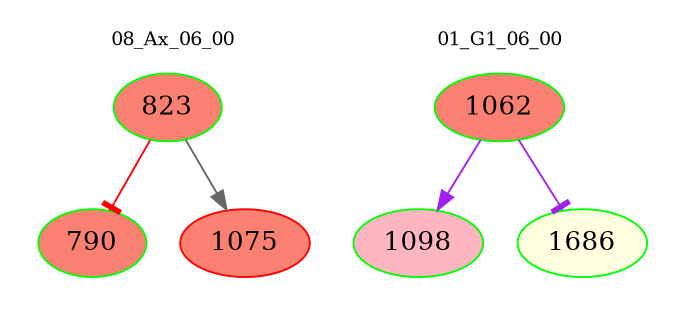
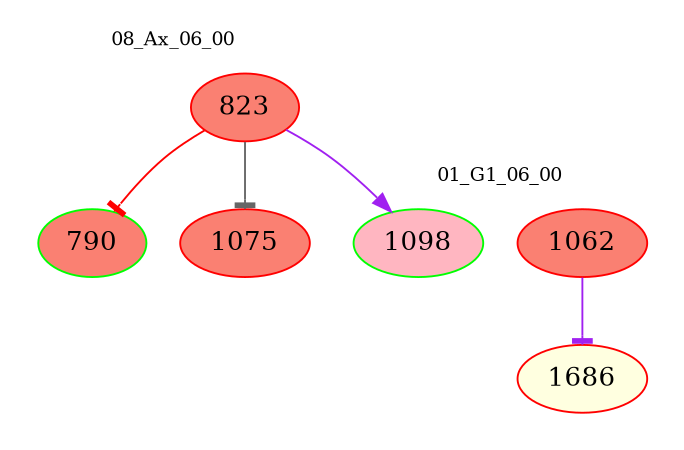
node "823": color green -> red
node "1062": color green -> red
edge "823" -> "1075": arrowhead normal -> tee
edge "1062" -> "1098": now "823" -> "1098"
node "1686": color green -> red
